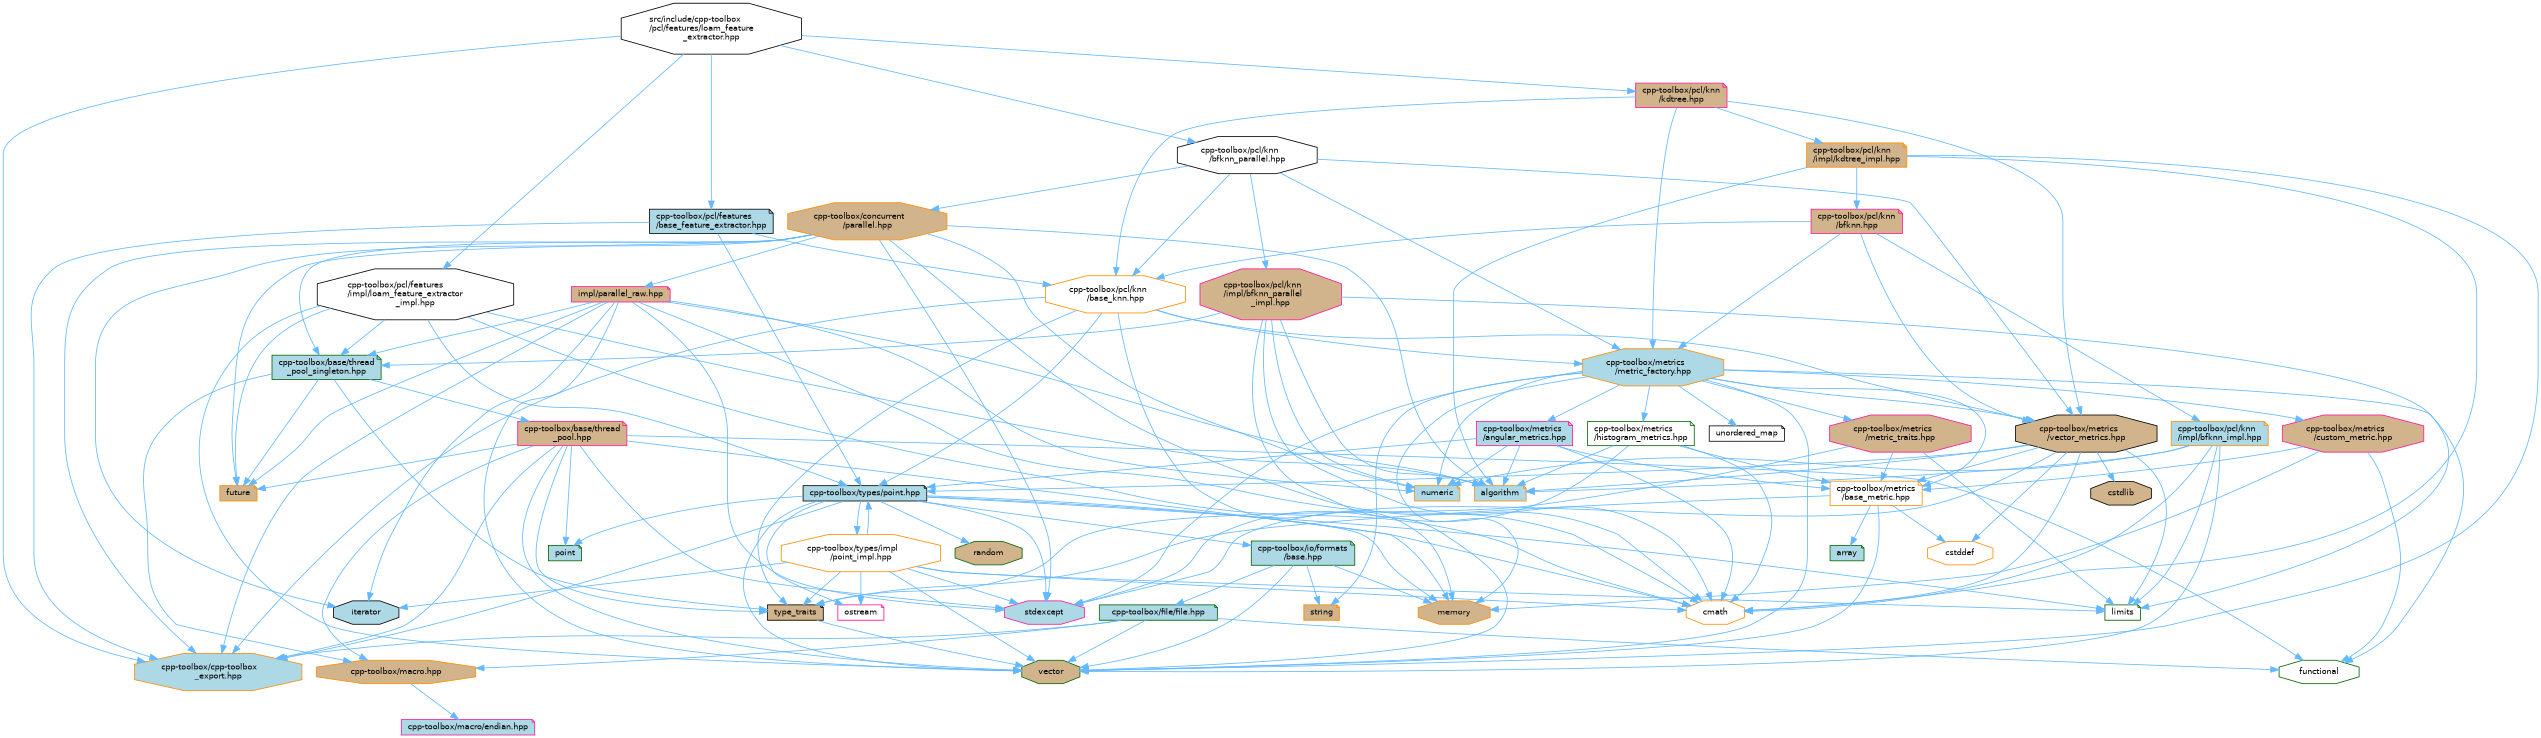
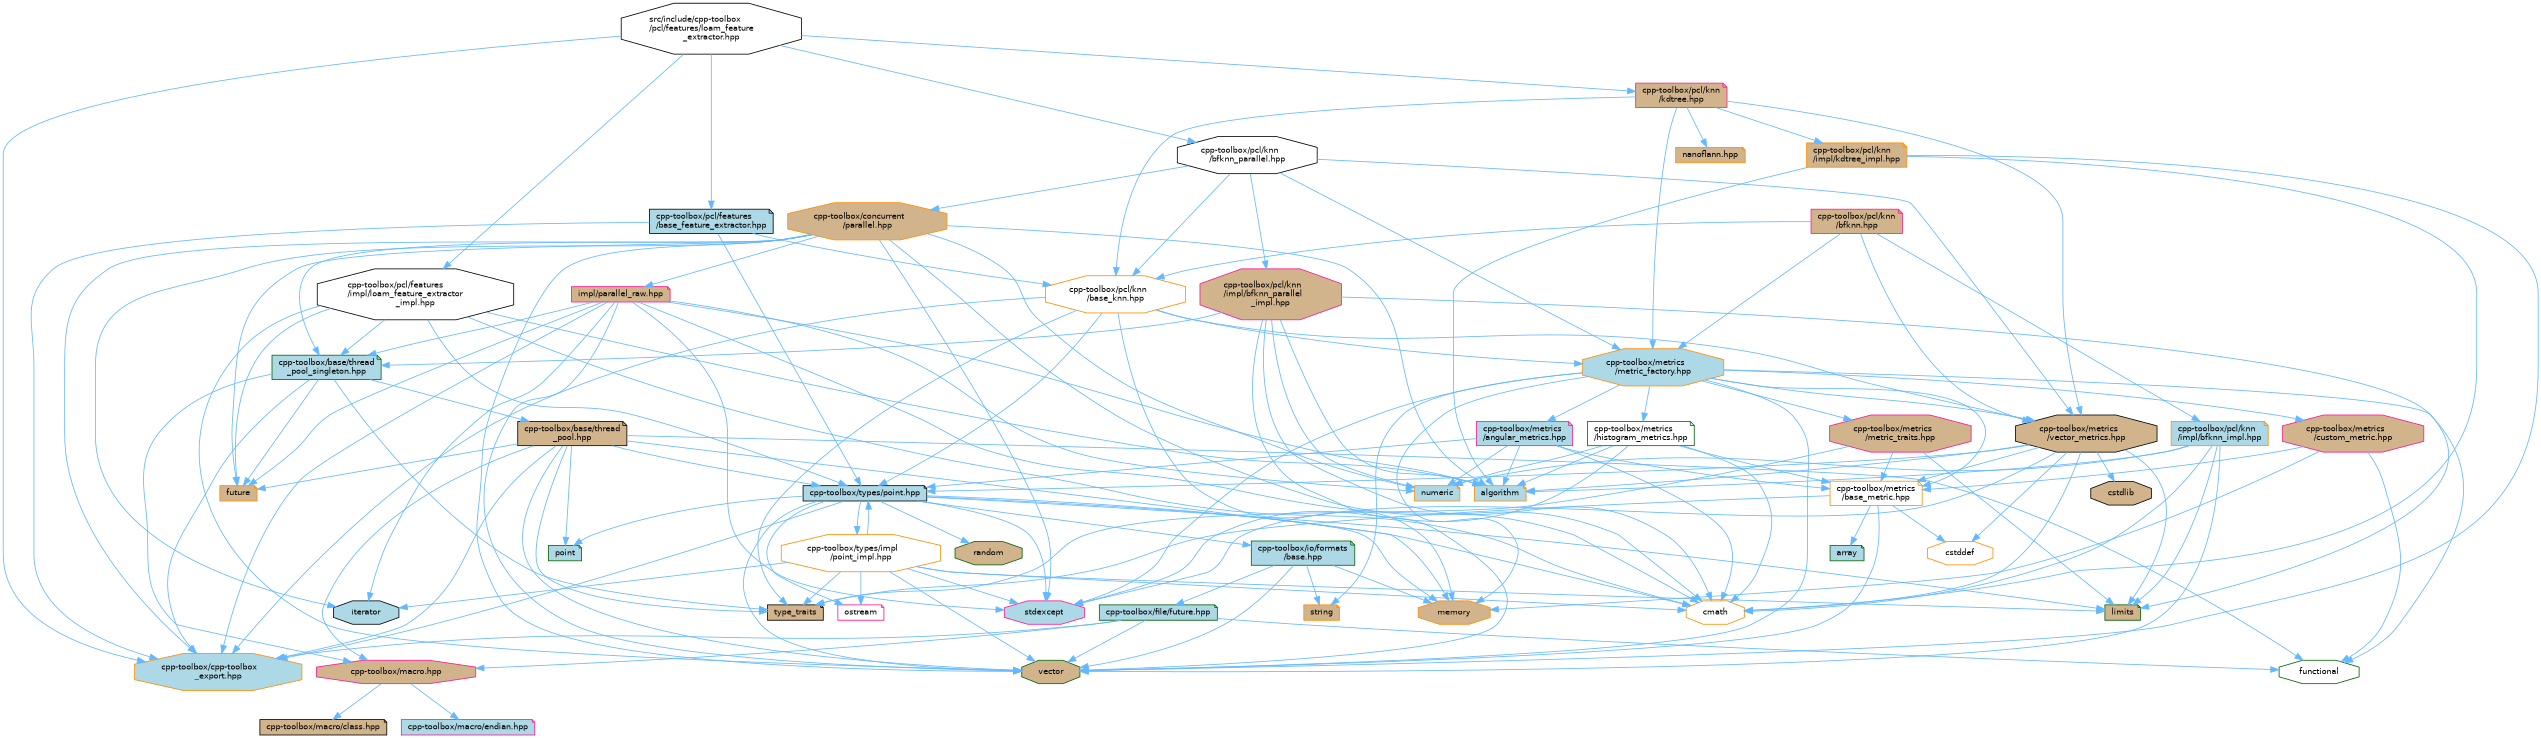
node "nanoflann.hpp": added
edge "cpp-toolbox/pcl/knn /impl/kdtree_impl.hpp" -> "cpp-toolbox/pcl/knn /bfknn.hpp": removed
edge "cpp-toolbox/metrics /metric_factory.hpp" -> "numeric": now "cpp-toolbox/metrics /histogram_metrics.hpp" -> "numeric"
node "cpp-toolbox/base/thread _pool.hpp": color deeppink -> black
node "unordered_map": removed
edge "cpp-toolbox/base/thread _pool_singleton.hpp" -> "cpp-toolbox/cpp-toolbox _export.hpp": added
edge "cpp-toolbox/base/thread _pool.hpp" -> "stdexcept": now "cpp-toolbox/base/thread _pool.hpp" -> "cpp-toolbox/types/point.hpp"
node "cpp-toolbox/file/file.hpp": label "cpp-toolbox/file/file.hpp" -> "cpp-toolbox/file/future.hpp"
node "limits": fillcolor white -> tan
edge "type_traits" -> "vector": now "cpp-toolbox/concurrent /parallel.hpp" -> "vector"
node "cpp-toolbox/macro.hpp": color darkorange -> deeppink
node "cpp-toolbox/macro/class.hpp": added
